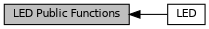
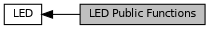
edge "LED" -> "LED Public Functions": reversed
